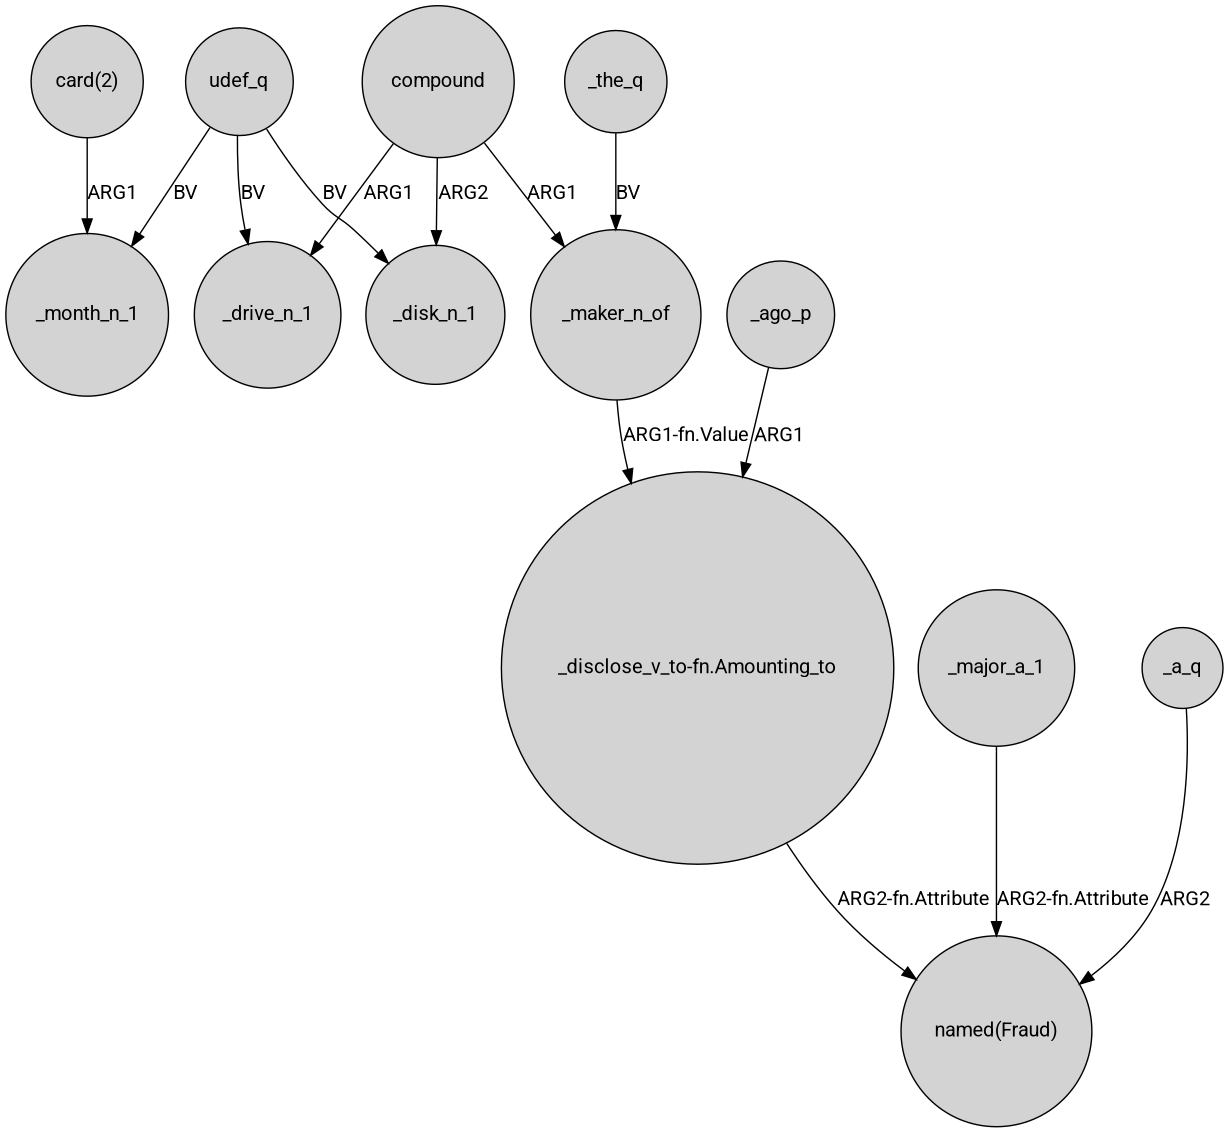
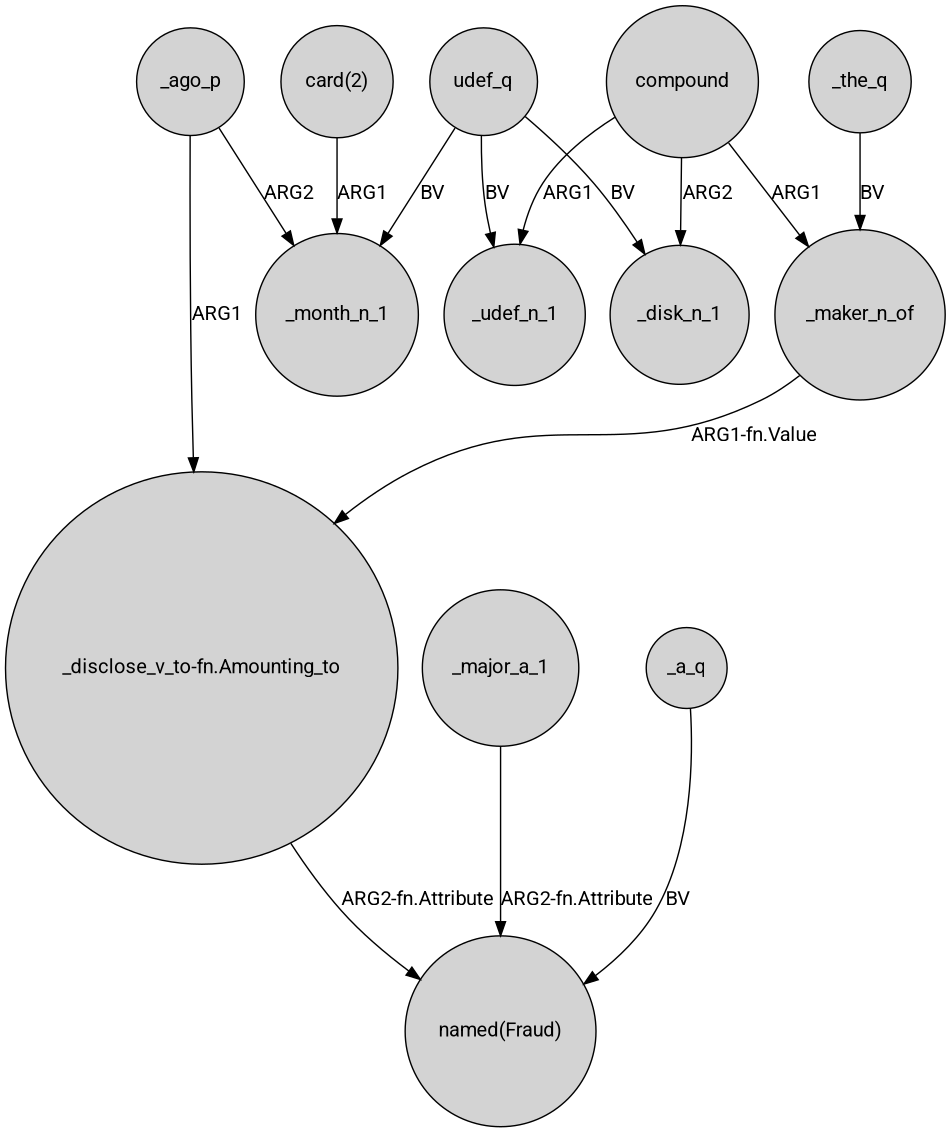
edge "_ago_p" -> "_month_n_1": added, label "ARG2"
node "_drive_n_1": label "_drive_n_1" -> "_udef_n_1"
edge "_a_q" -> "named(Fraud)": label "ARG2" -> "BV"
